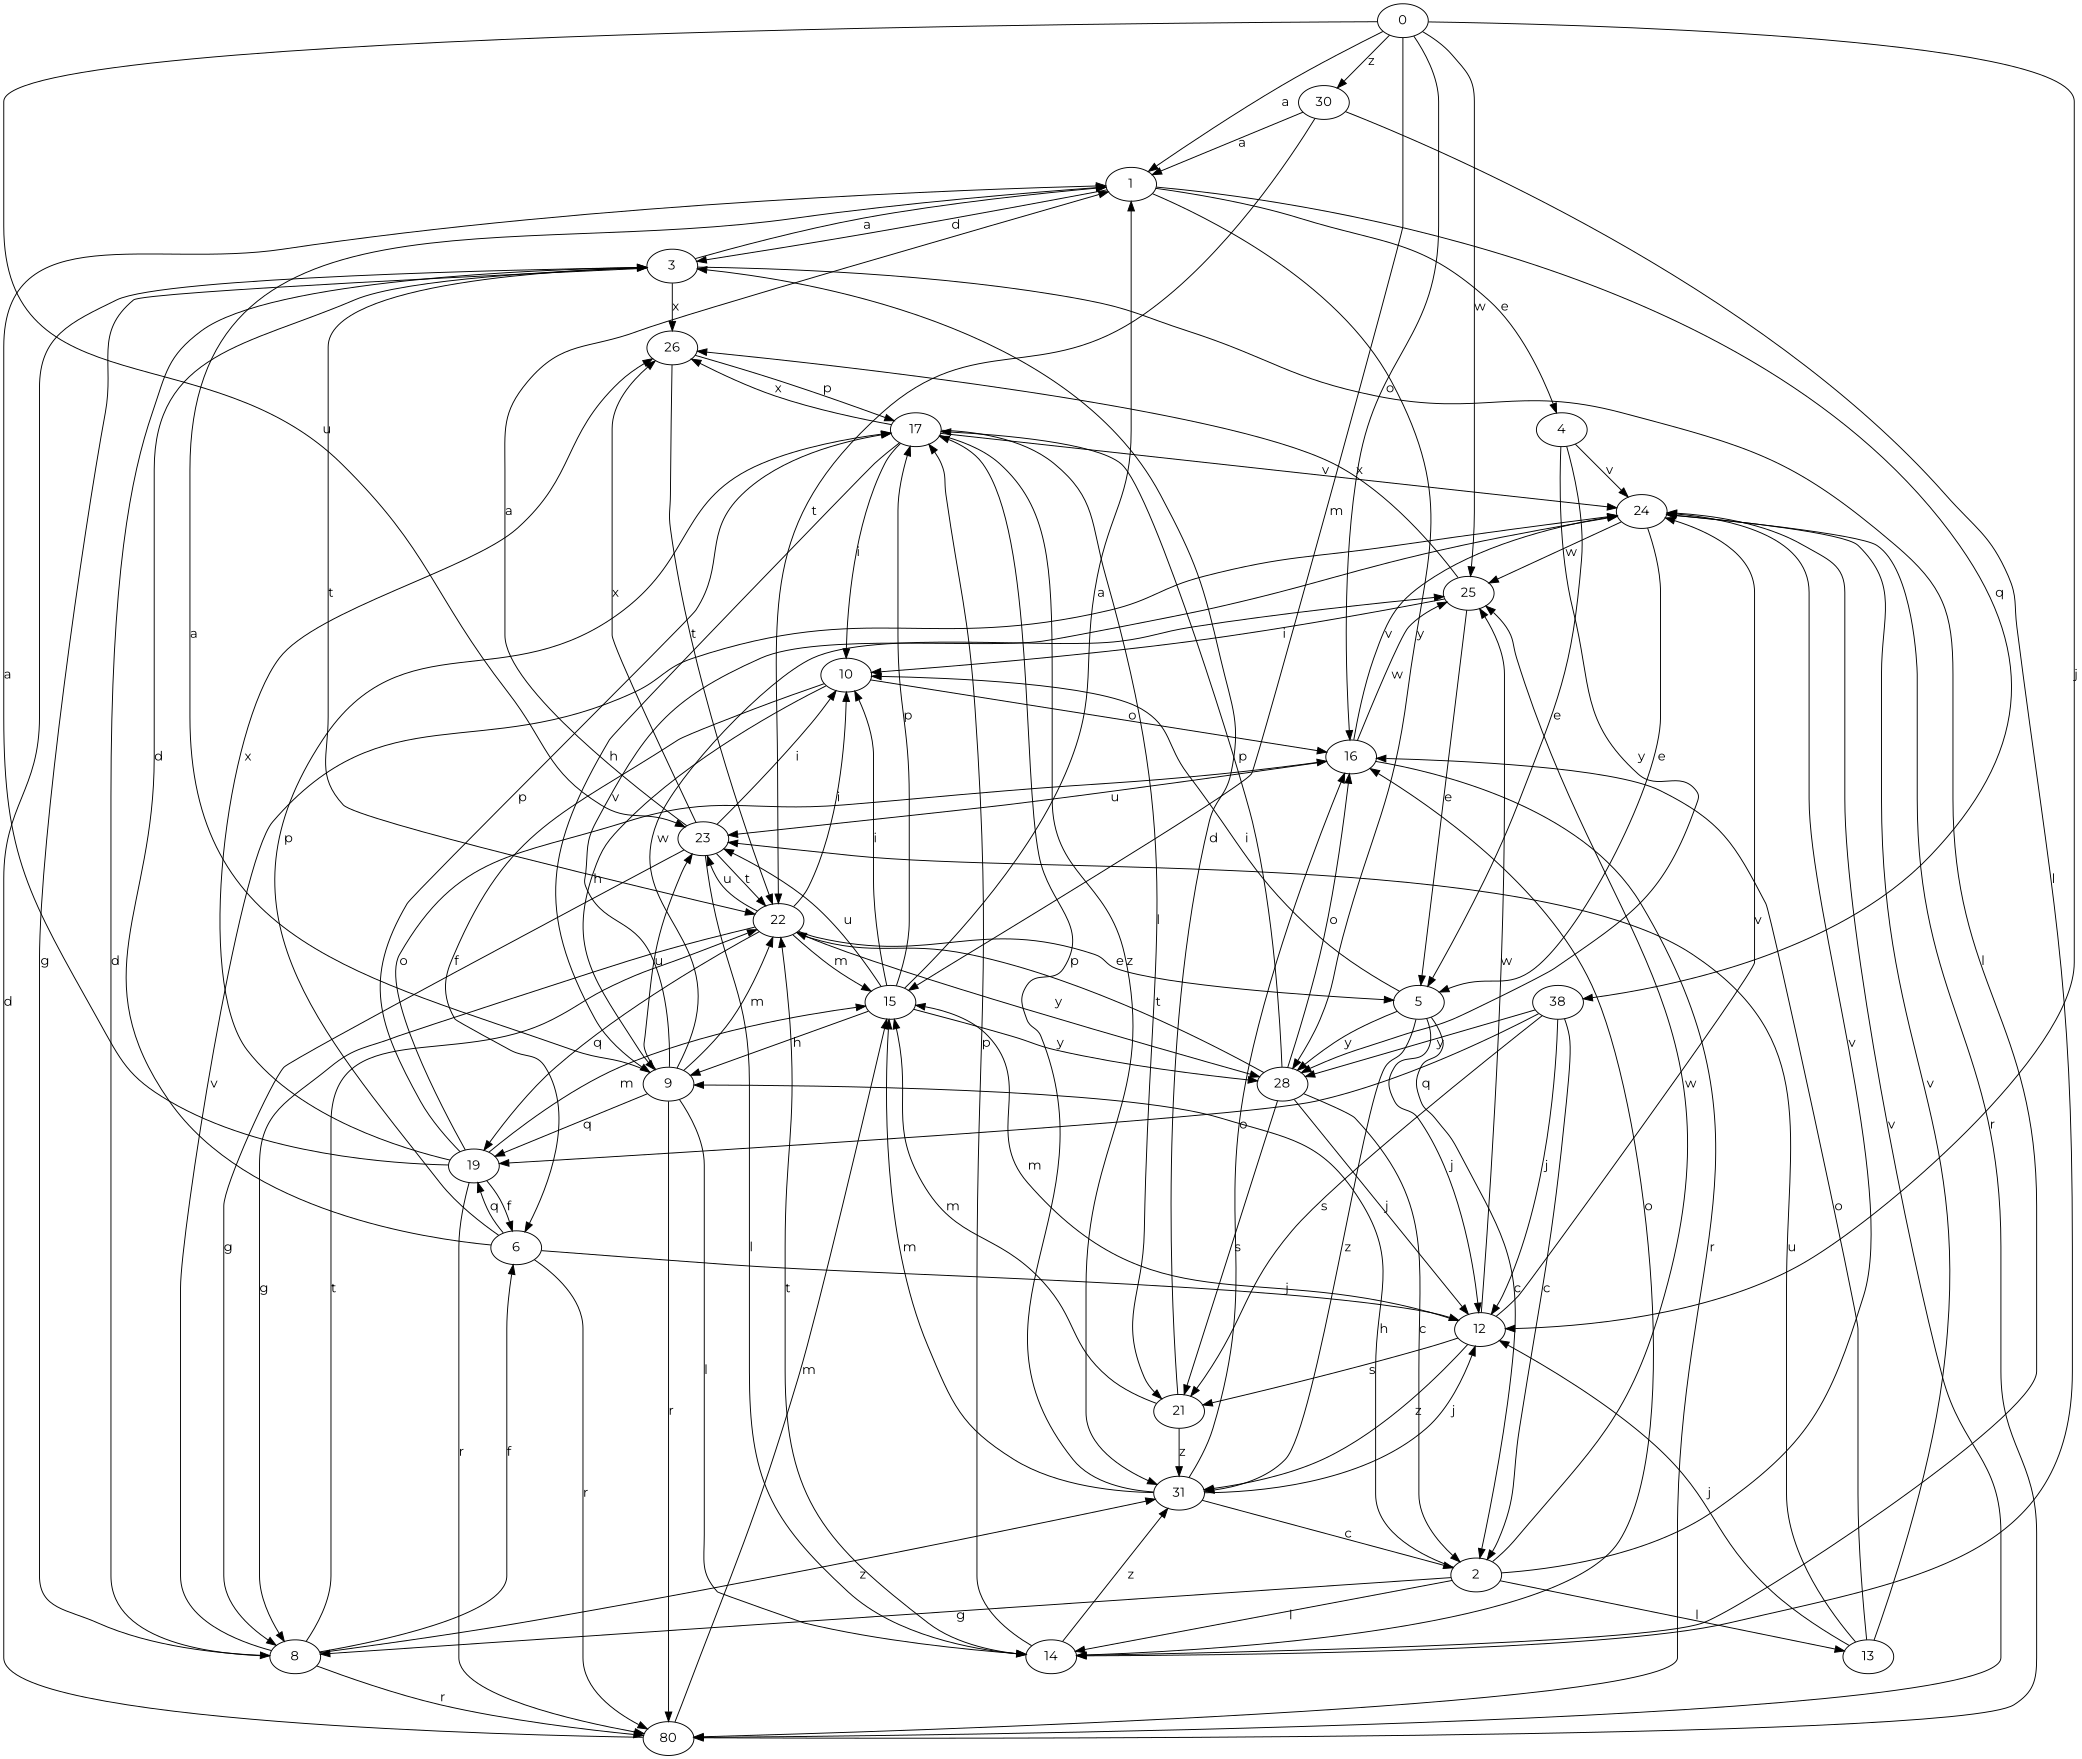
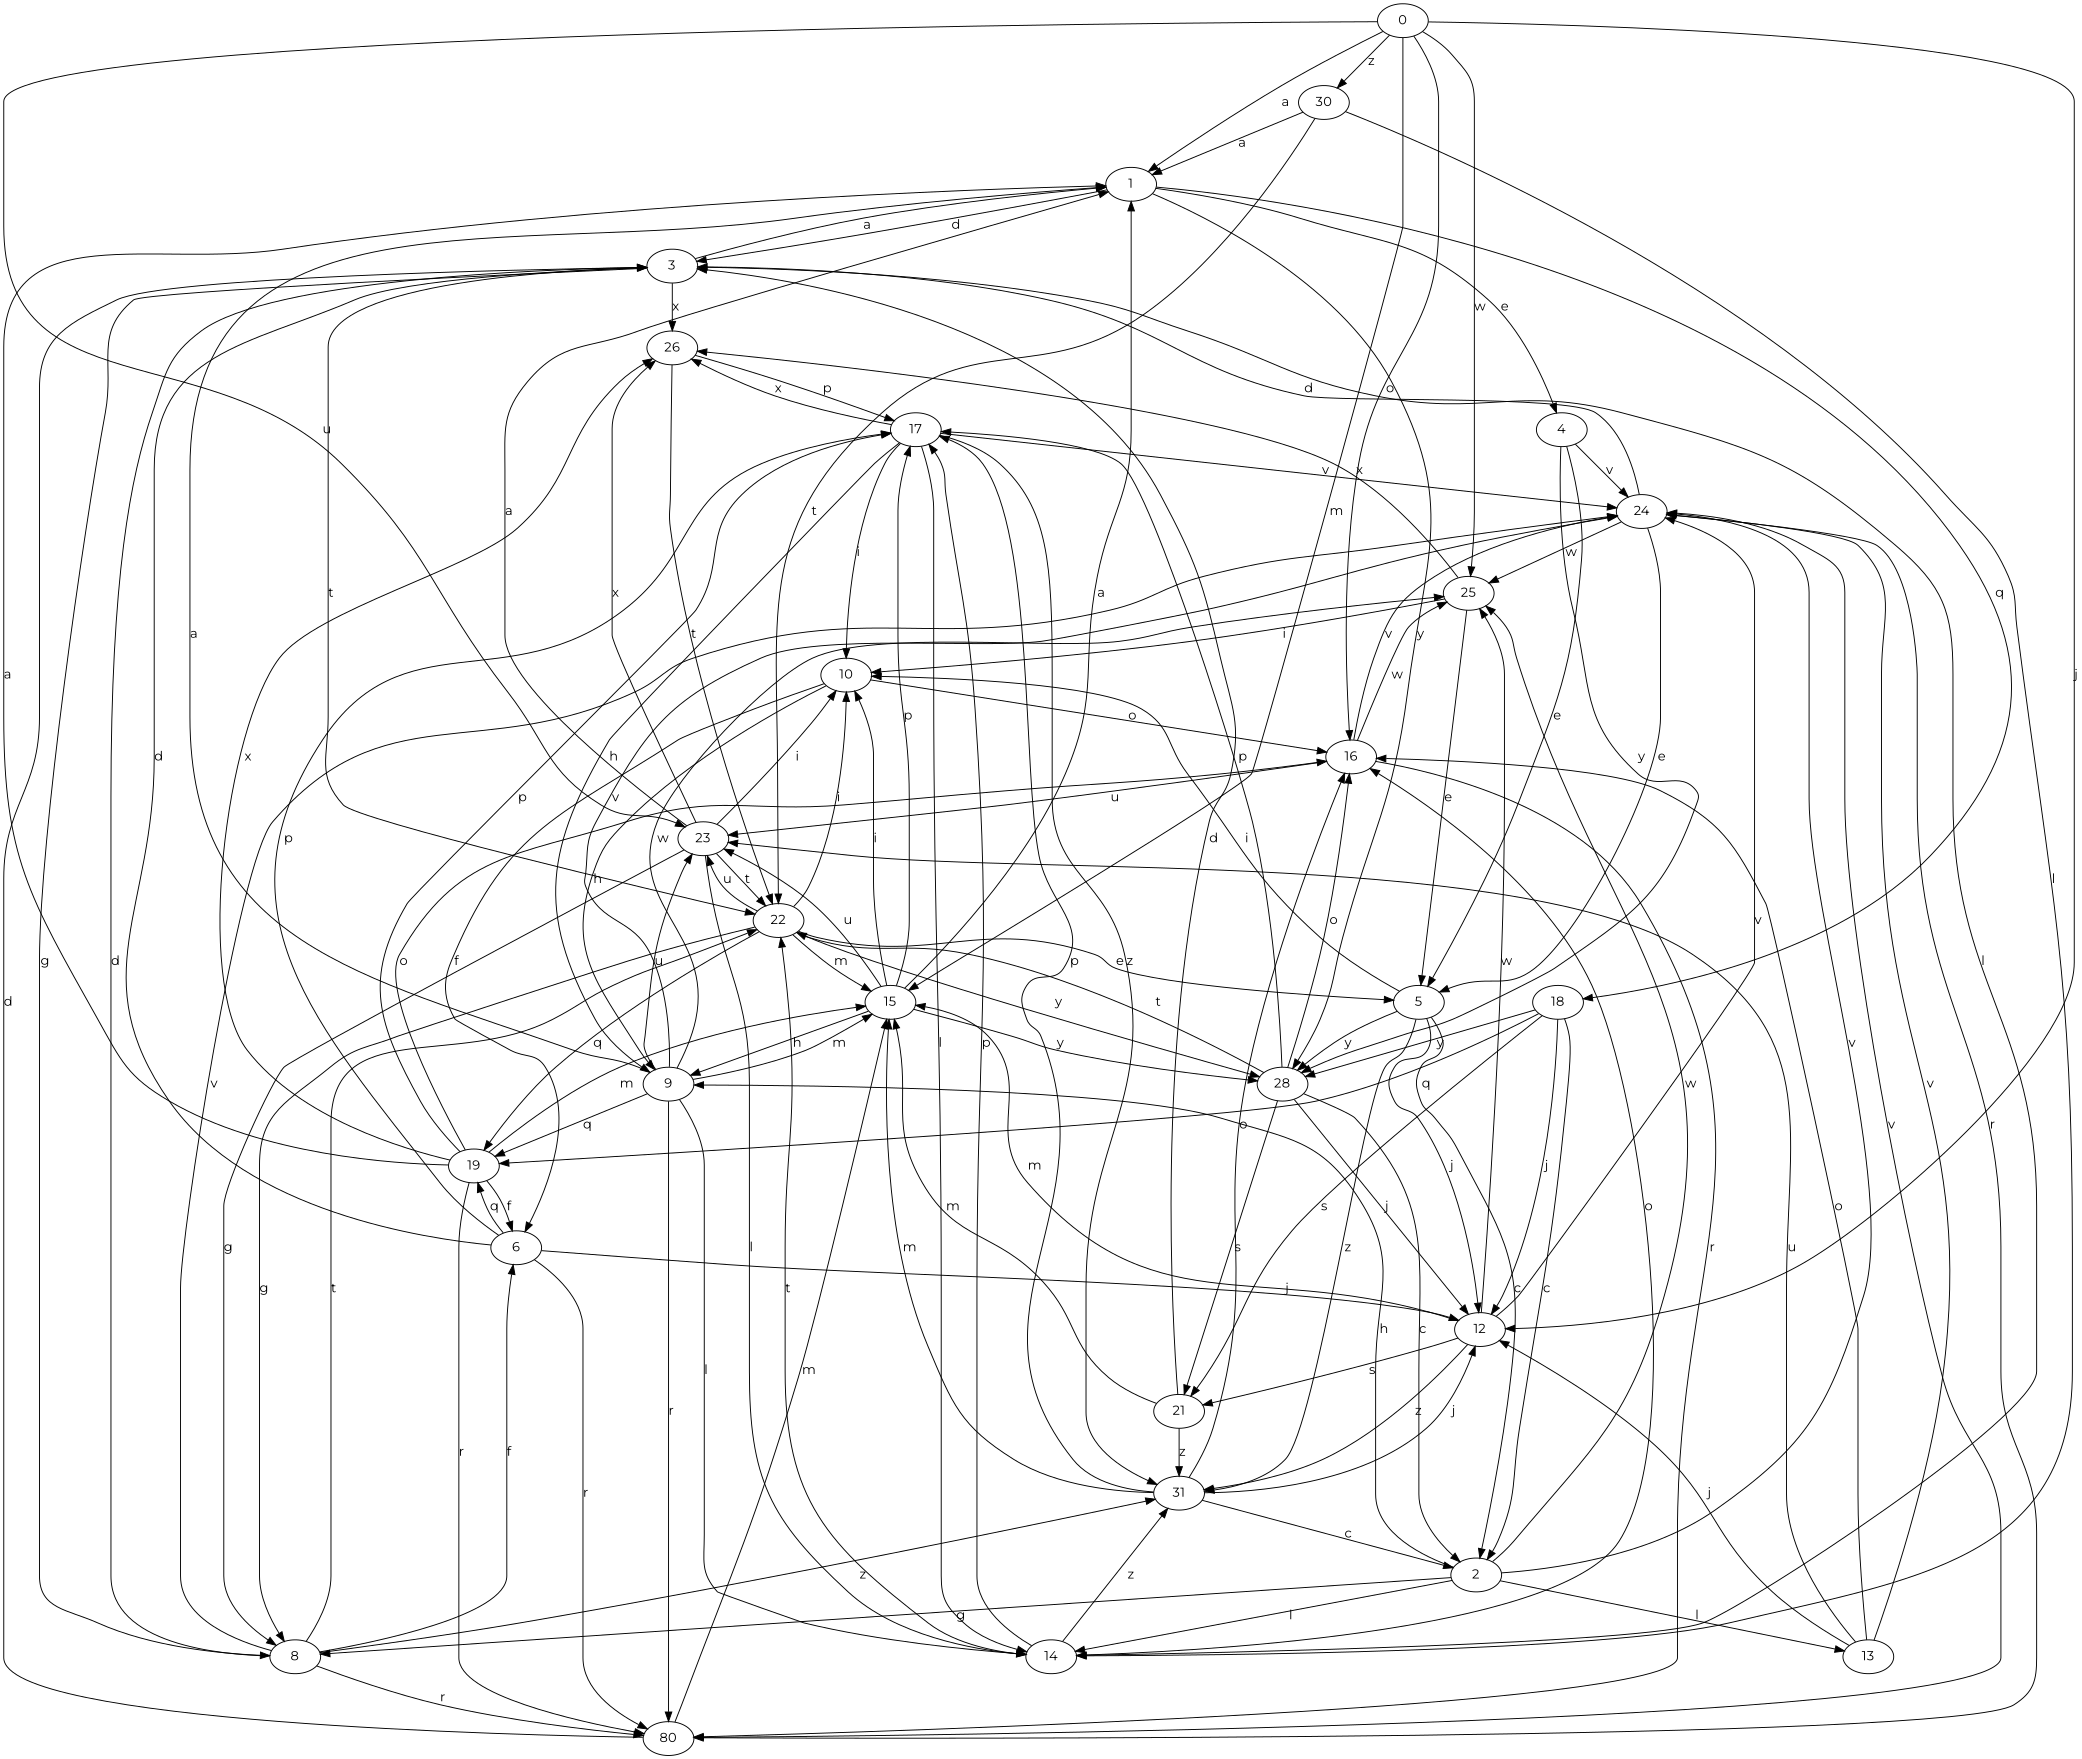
edge "24" -> "3": added, label "d"
edge "17" -> "21": now "17" -> "14"
node "38": label "38" -> "18"
edge "9" -> "22": now "9" -> "15"
